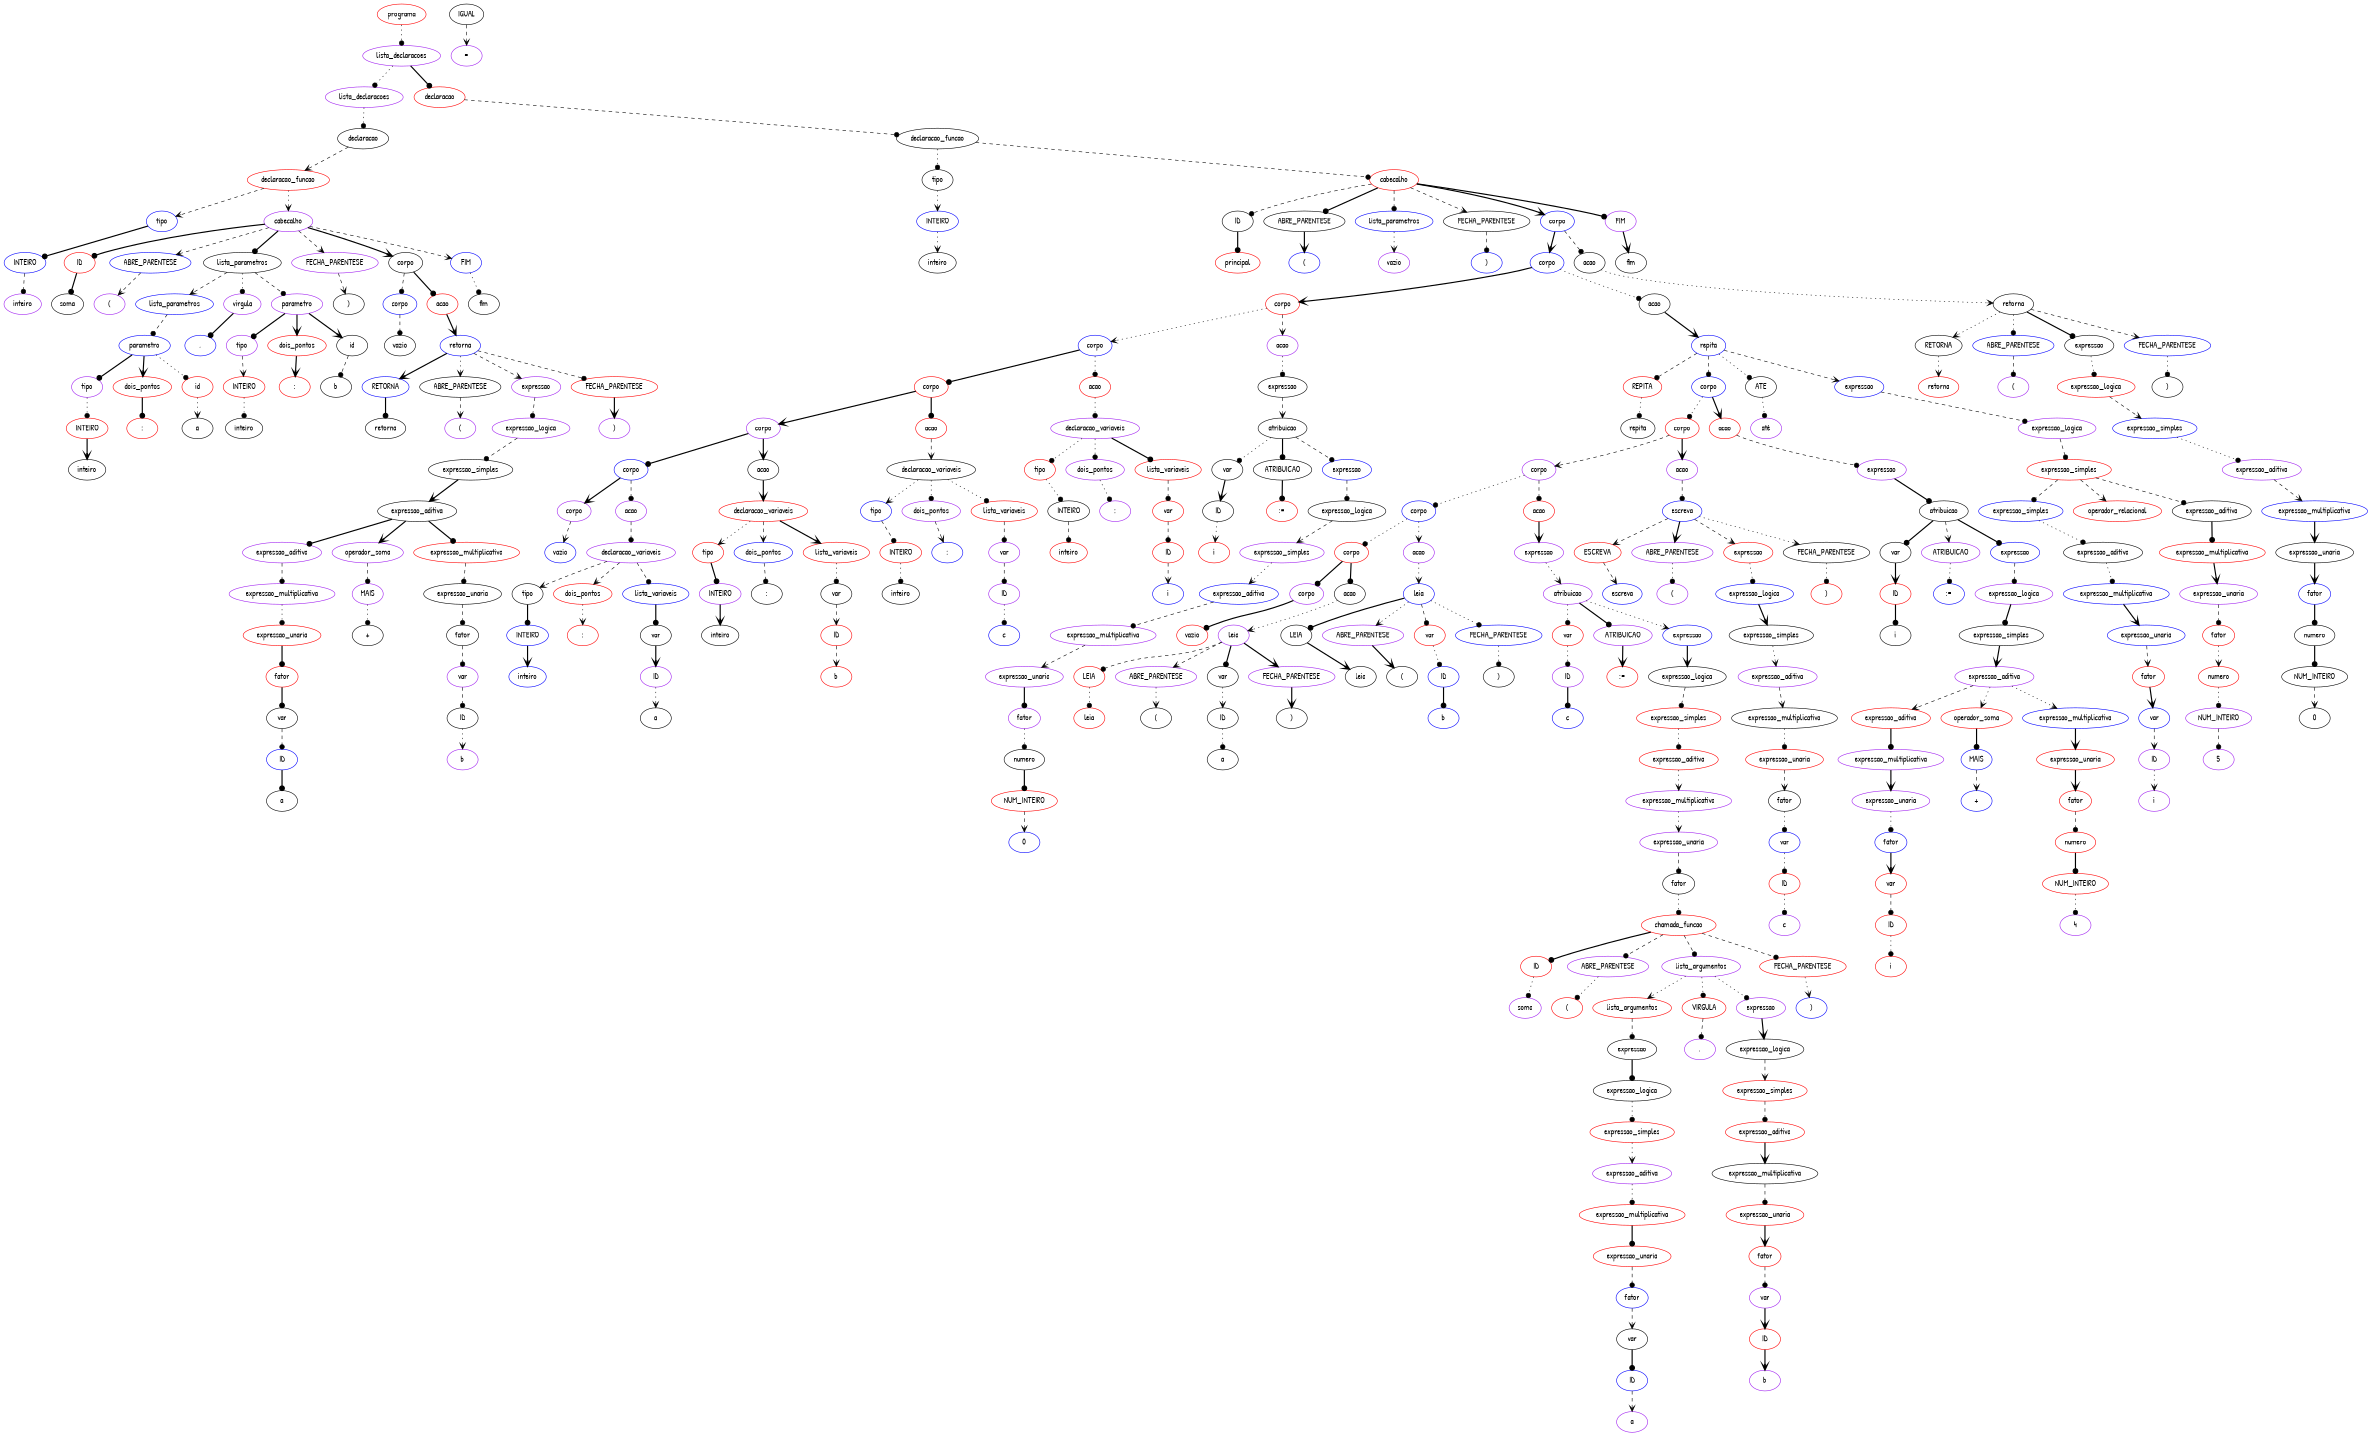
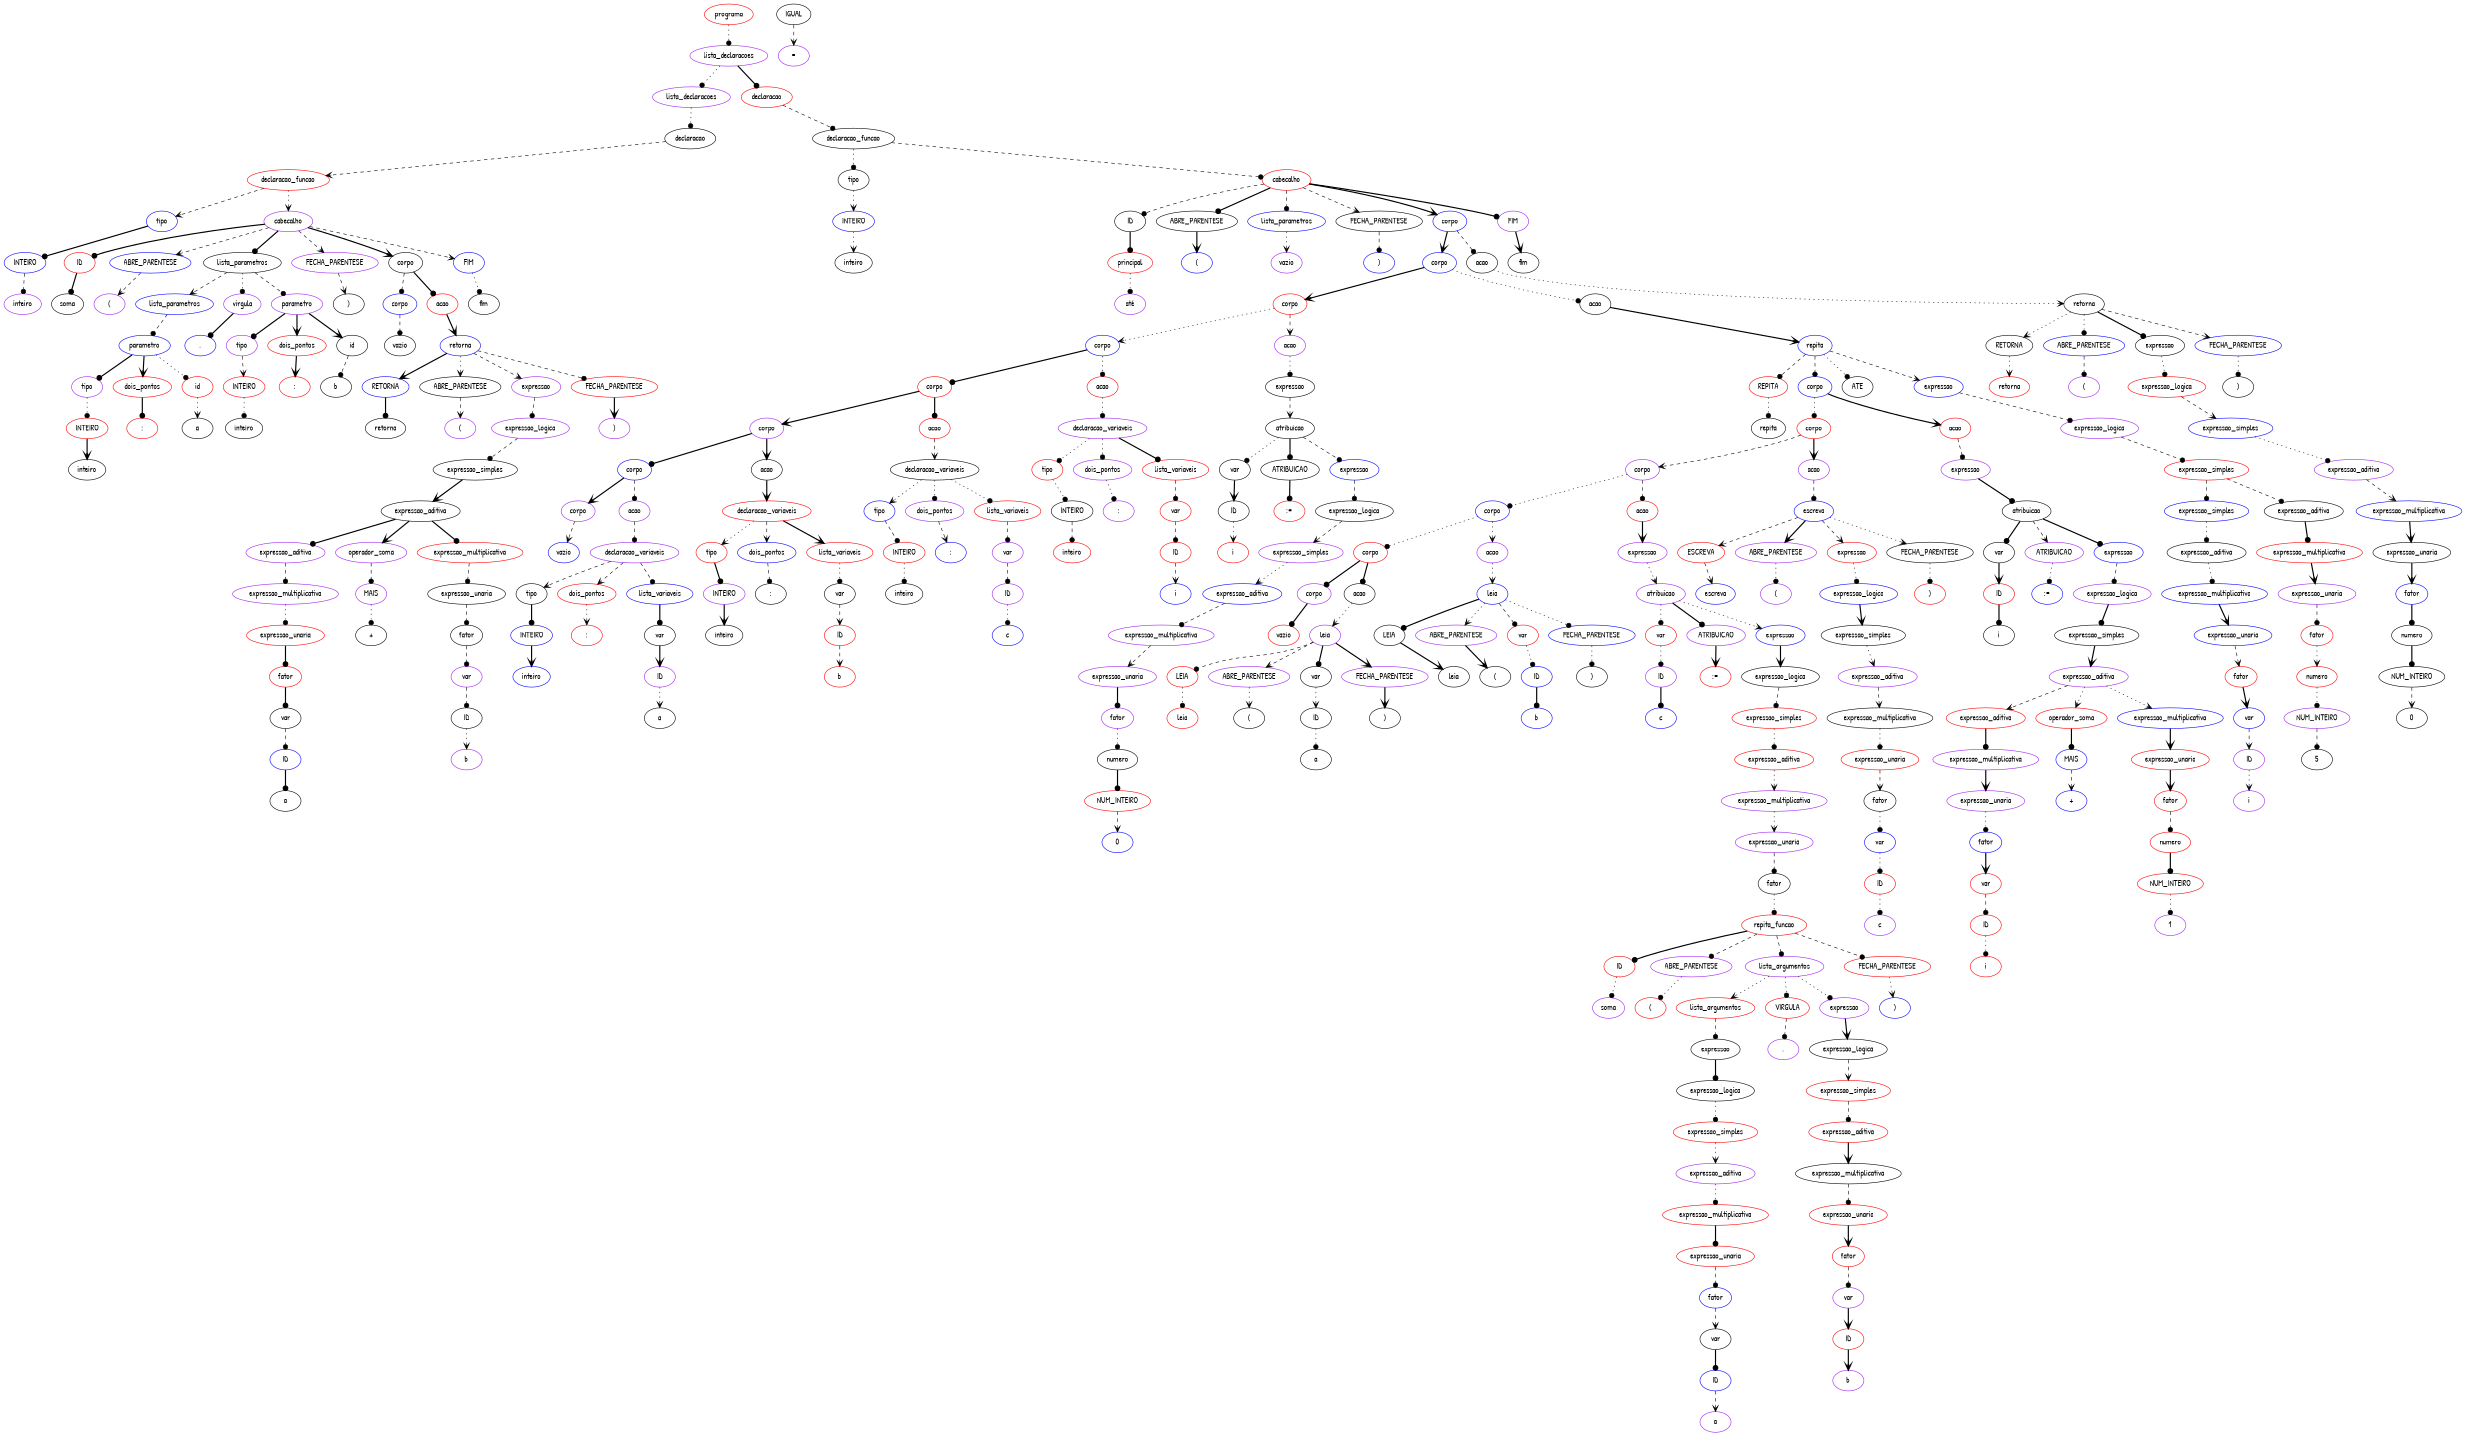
edge "ATE" -> "até": now "principal" -> "até"
node "operador_relacional": removed
node "5": color purple -> black
node "chamada_funcao": label "chamada_funcao" -> "repita_funcao"
node "4": label "4" -> "1"
